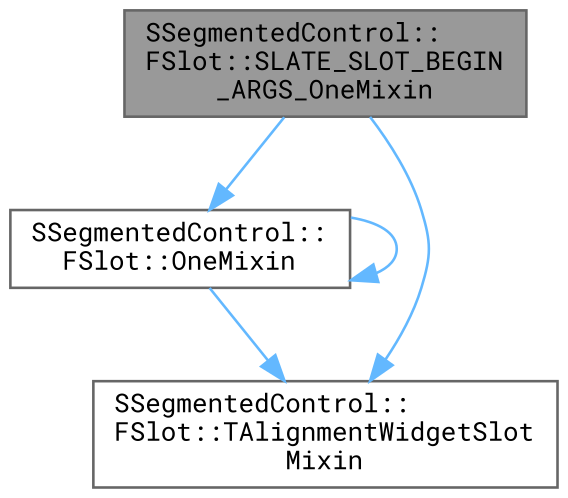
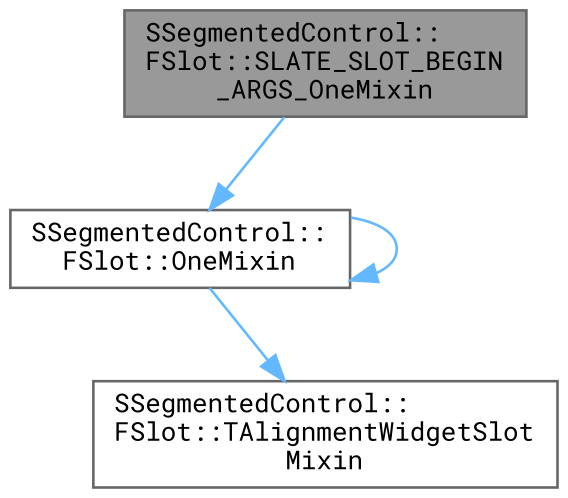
edge "SSegmentedControl:: FSlot::SLATE_SLOT_BEGIN _ARGS_OneMixin" -> "SSegmentedControl:: FSlot::TAlignmentWidgetSlot Mixin": removed
